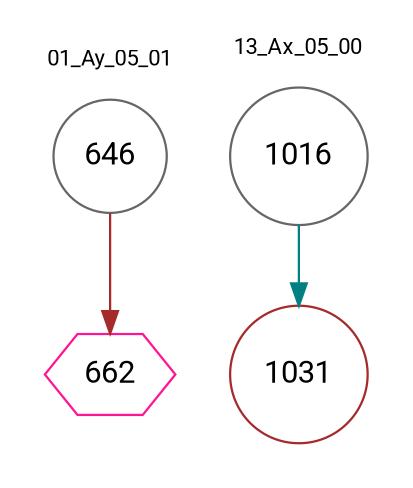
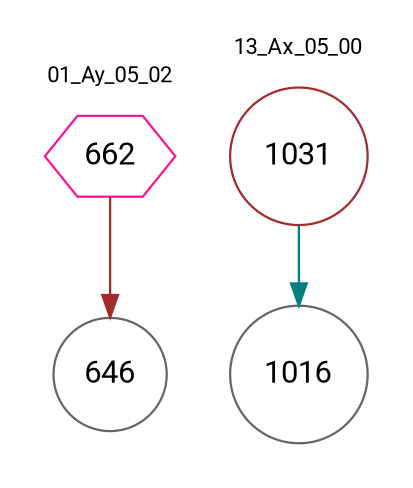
cluster "01_Ay_05_01": label "01_Ay_05_01" -> "01_Ay_05_02"
edge "1016" -> "1031": reversed
edge "646" -> "662": reversed
